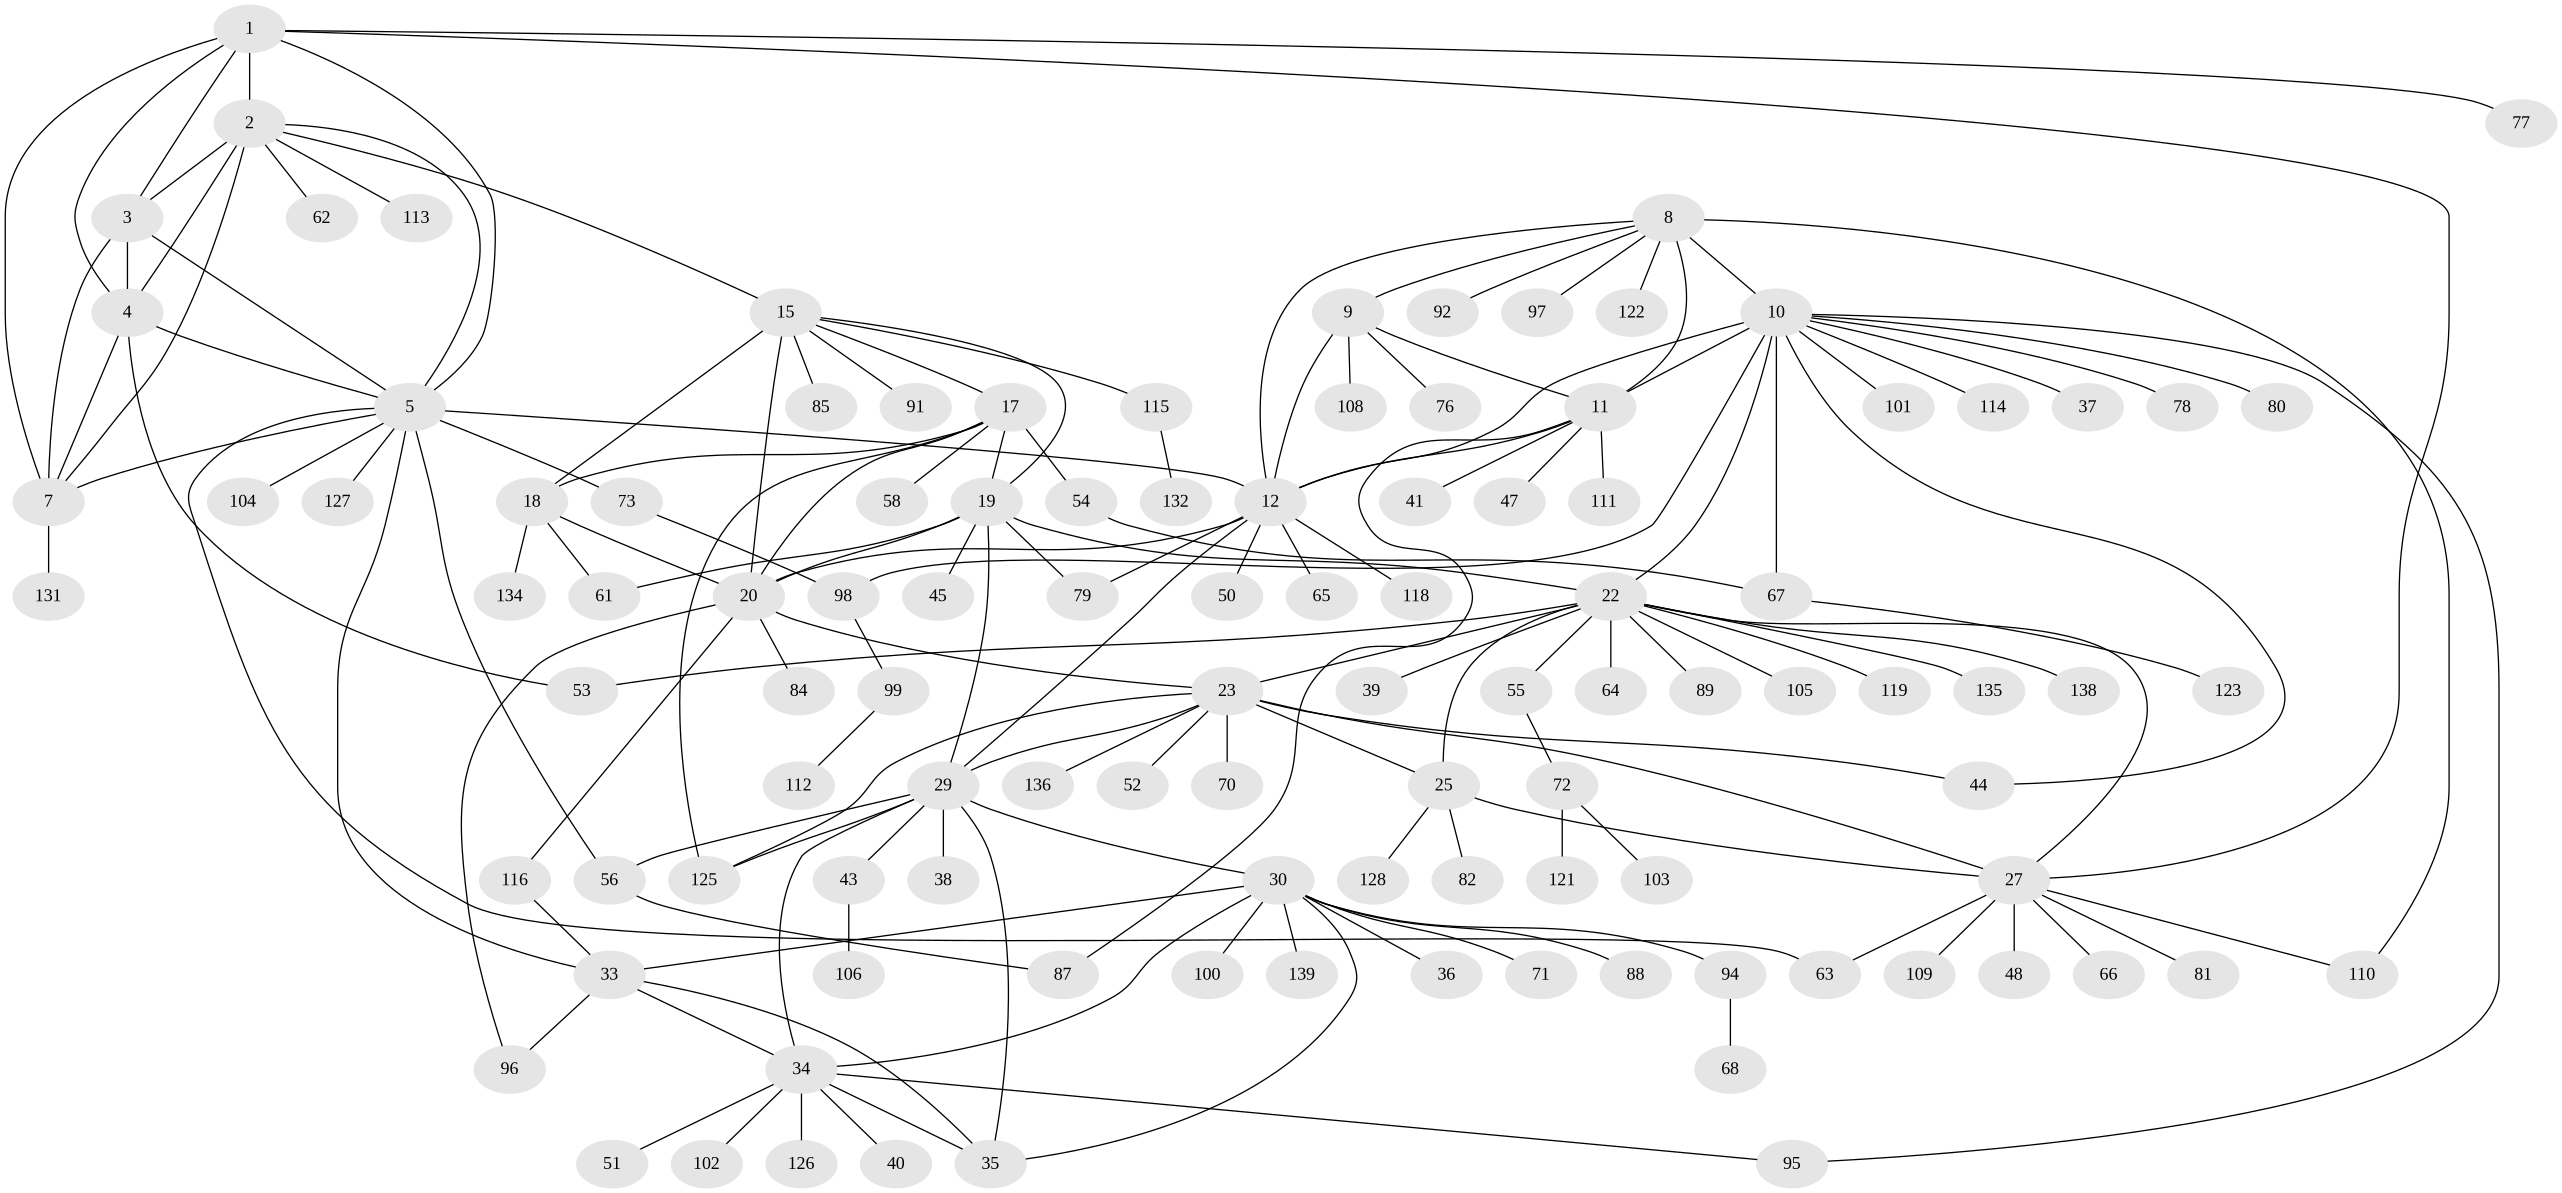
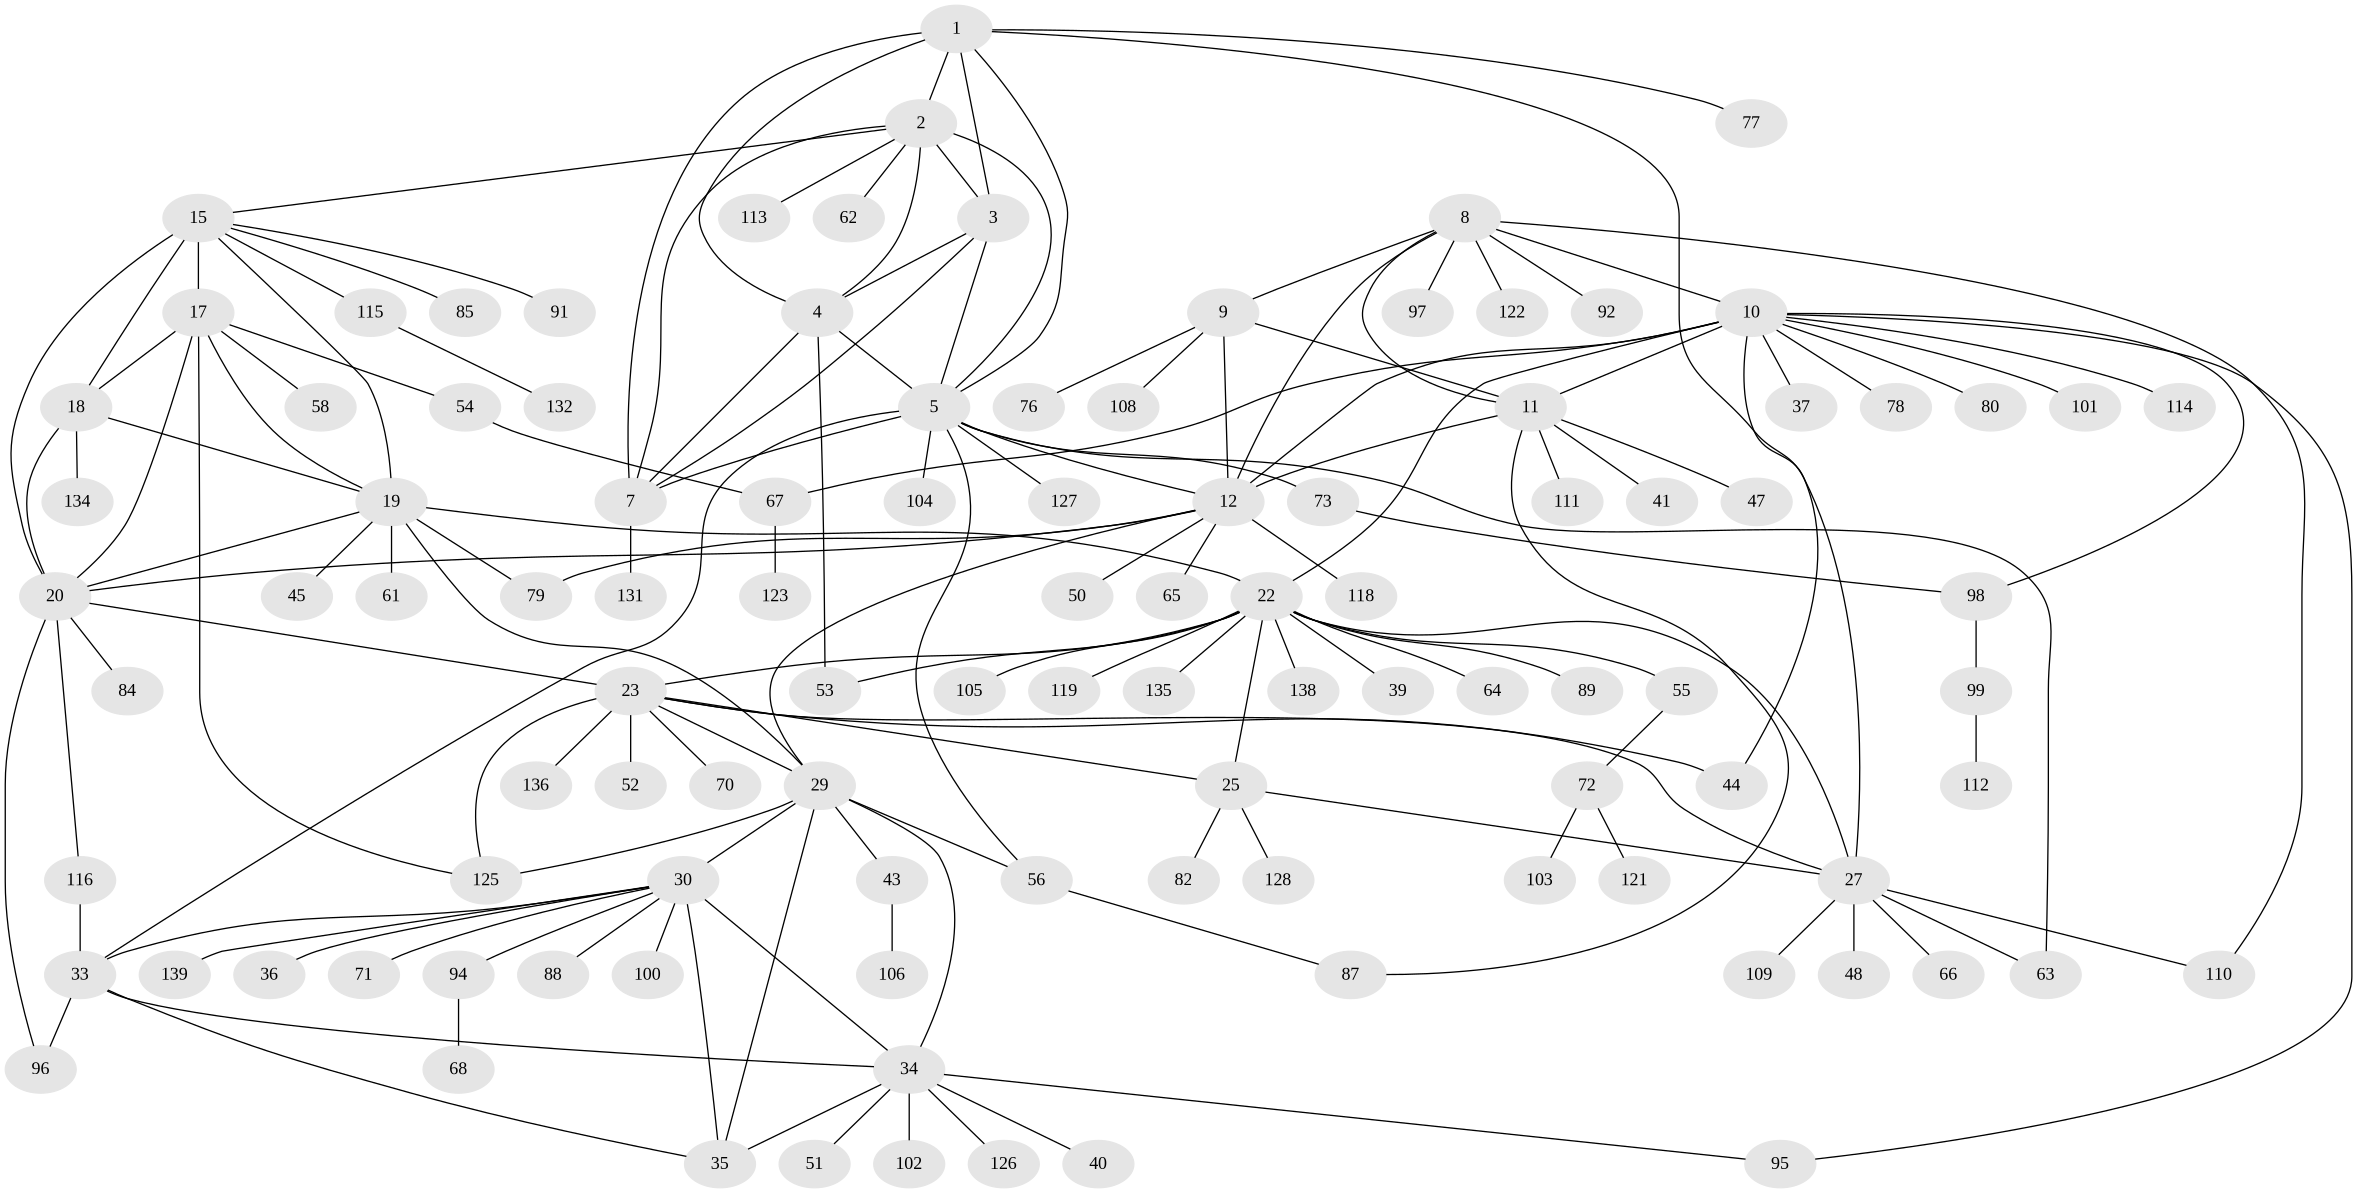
edge "18" -- "61": now "18" -- "19"
node "38": removed
node "81": removed
